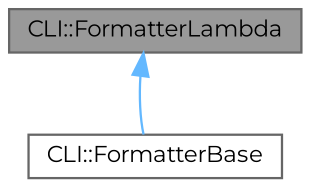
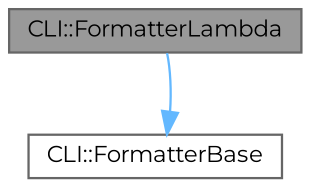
edge "CLI::FormatterBase" -> "CLI::FormatterLambda": reversed
